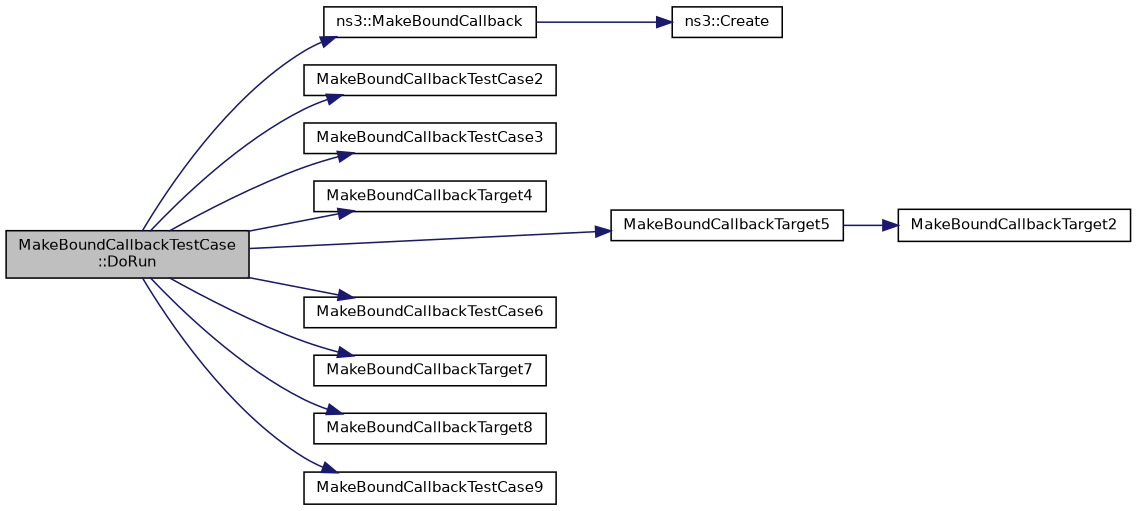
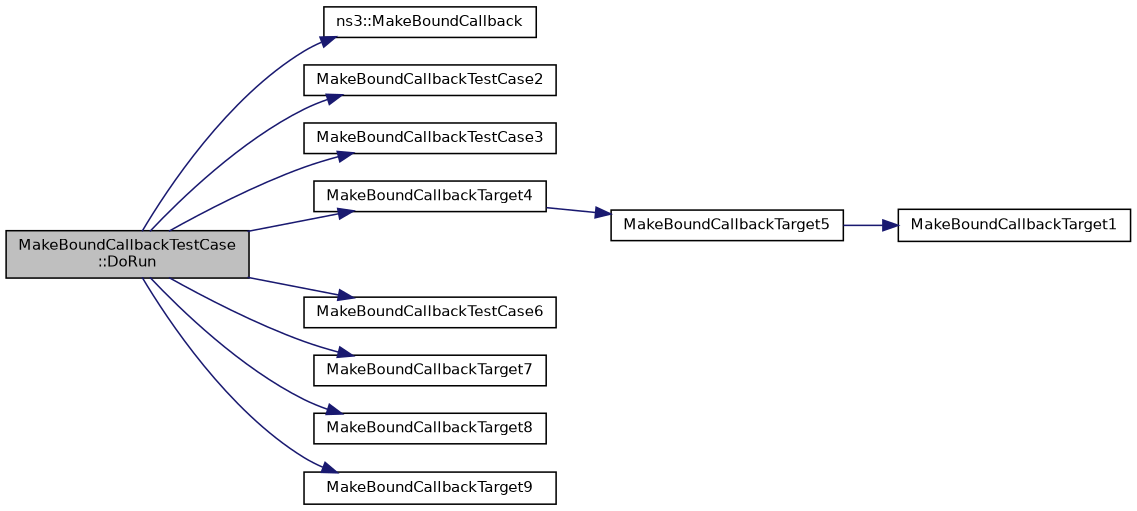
node "ns3::Create": removed
node "MakeBoundCallbackTarget2": label "MakeBoundCallbackTarget2" -> "MakeBoundCallbackTarget1"
edge "MakeBoundCallbackTestCase ::DoRun" -> "MakeBoundCallbackTarget5": now "MakeBoundCallbackTarget4" -> "MakeBoundCallbackTarget5"
node "MakeBoundCallbackTestCase9": label "MakeBoundCallbackTestCase9" -> "MakeBoundCallbackTarget9"
